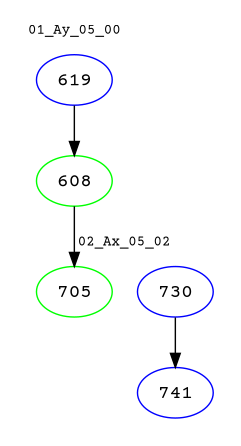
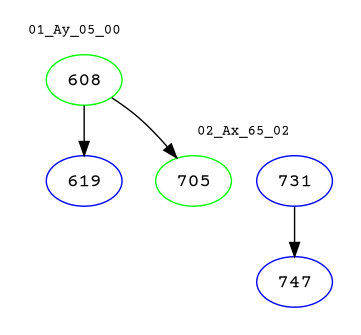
edge "619" -> "608": reversed
cluster "02_Ax_05_02": label "02_Ax_05_02" -> "02_Ax_65_02"
node "730": label "730" -> "731"
node "741": label "741" -> "747"
